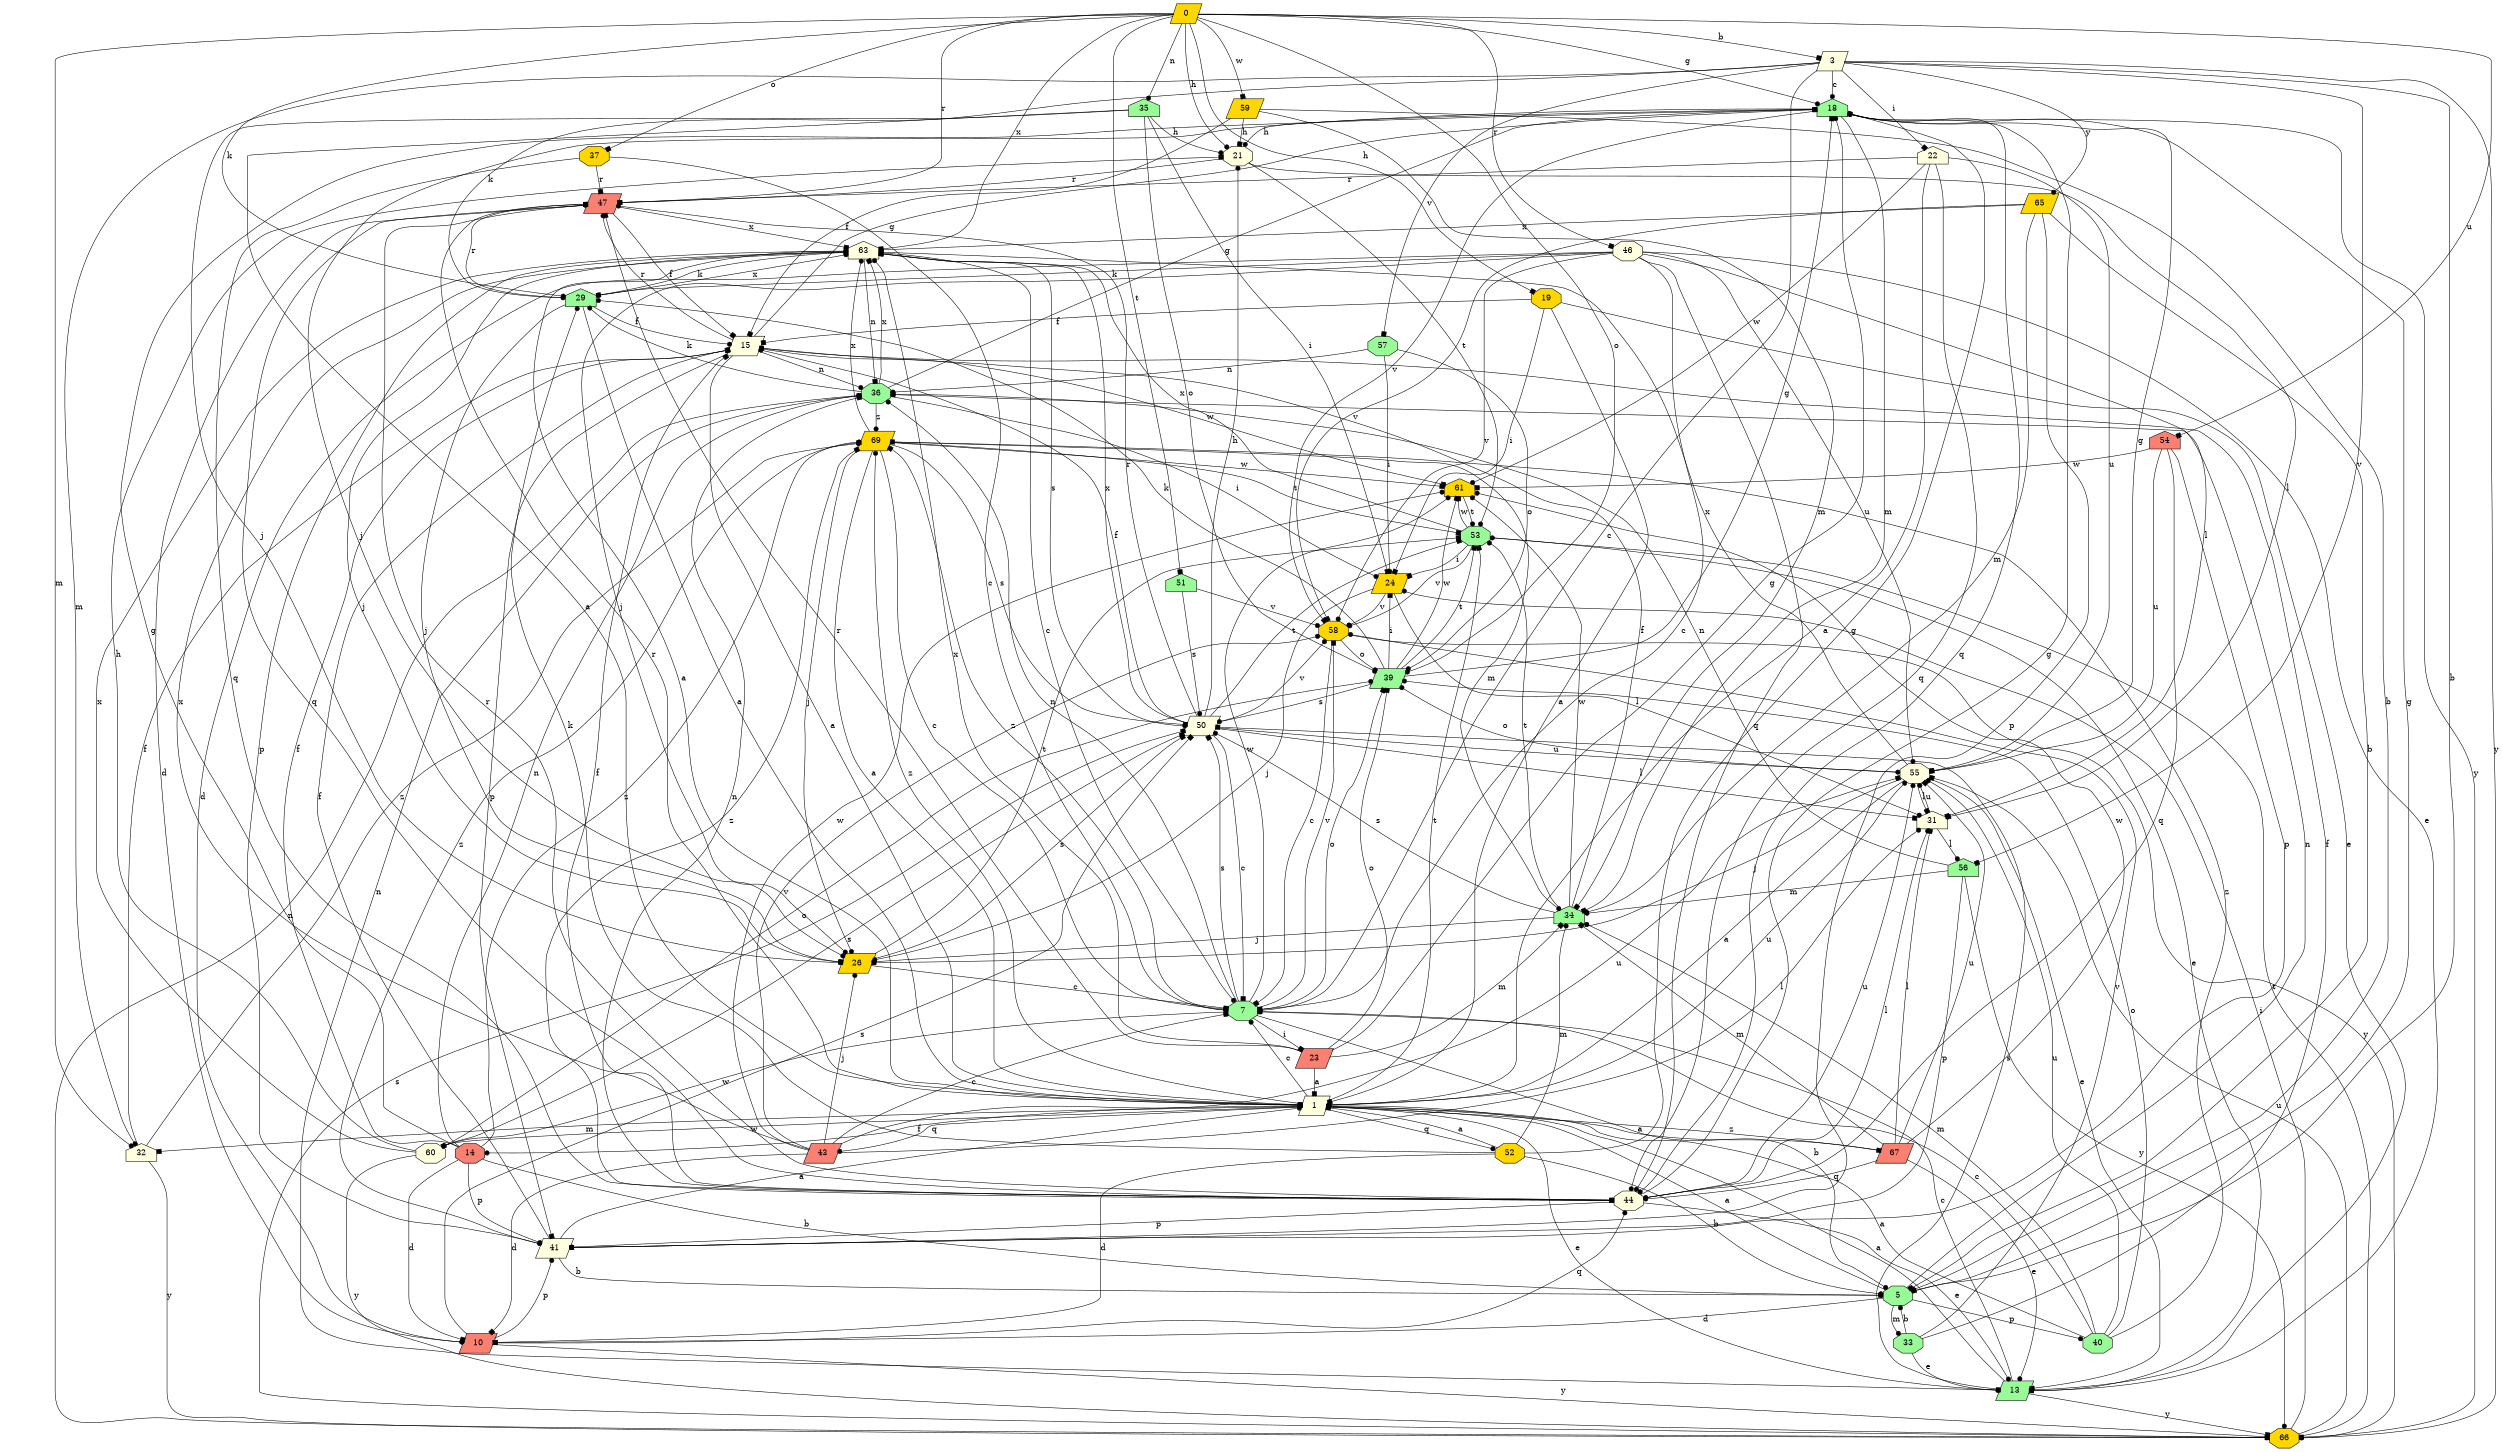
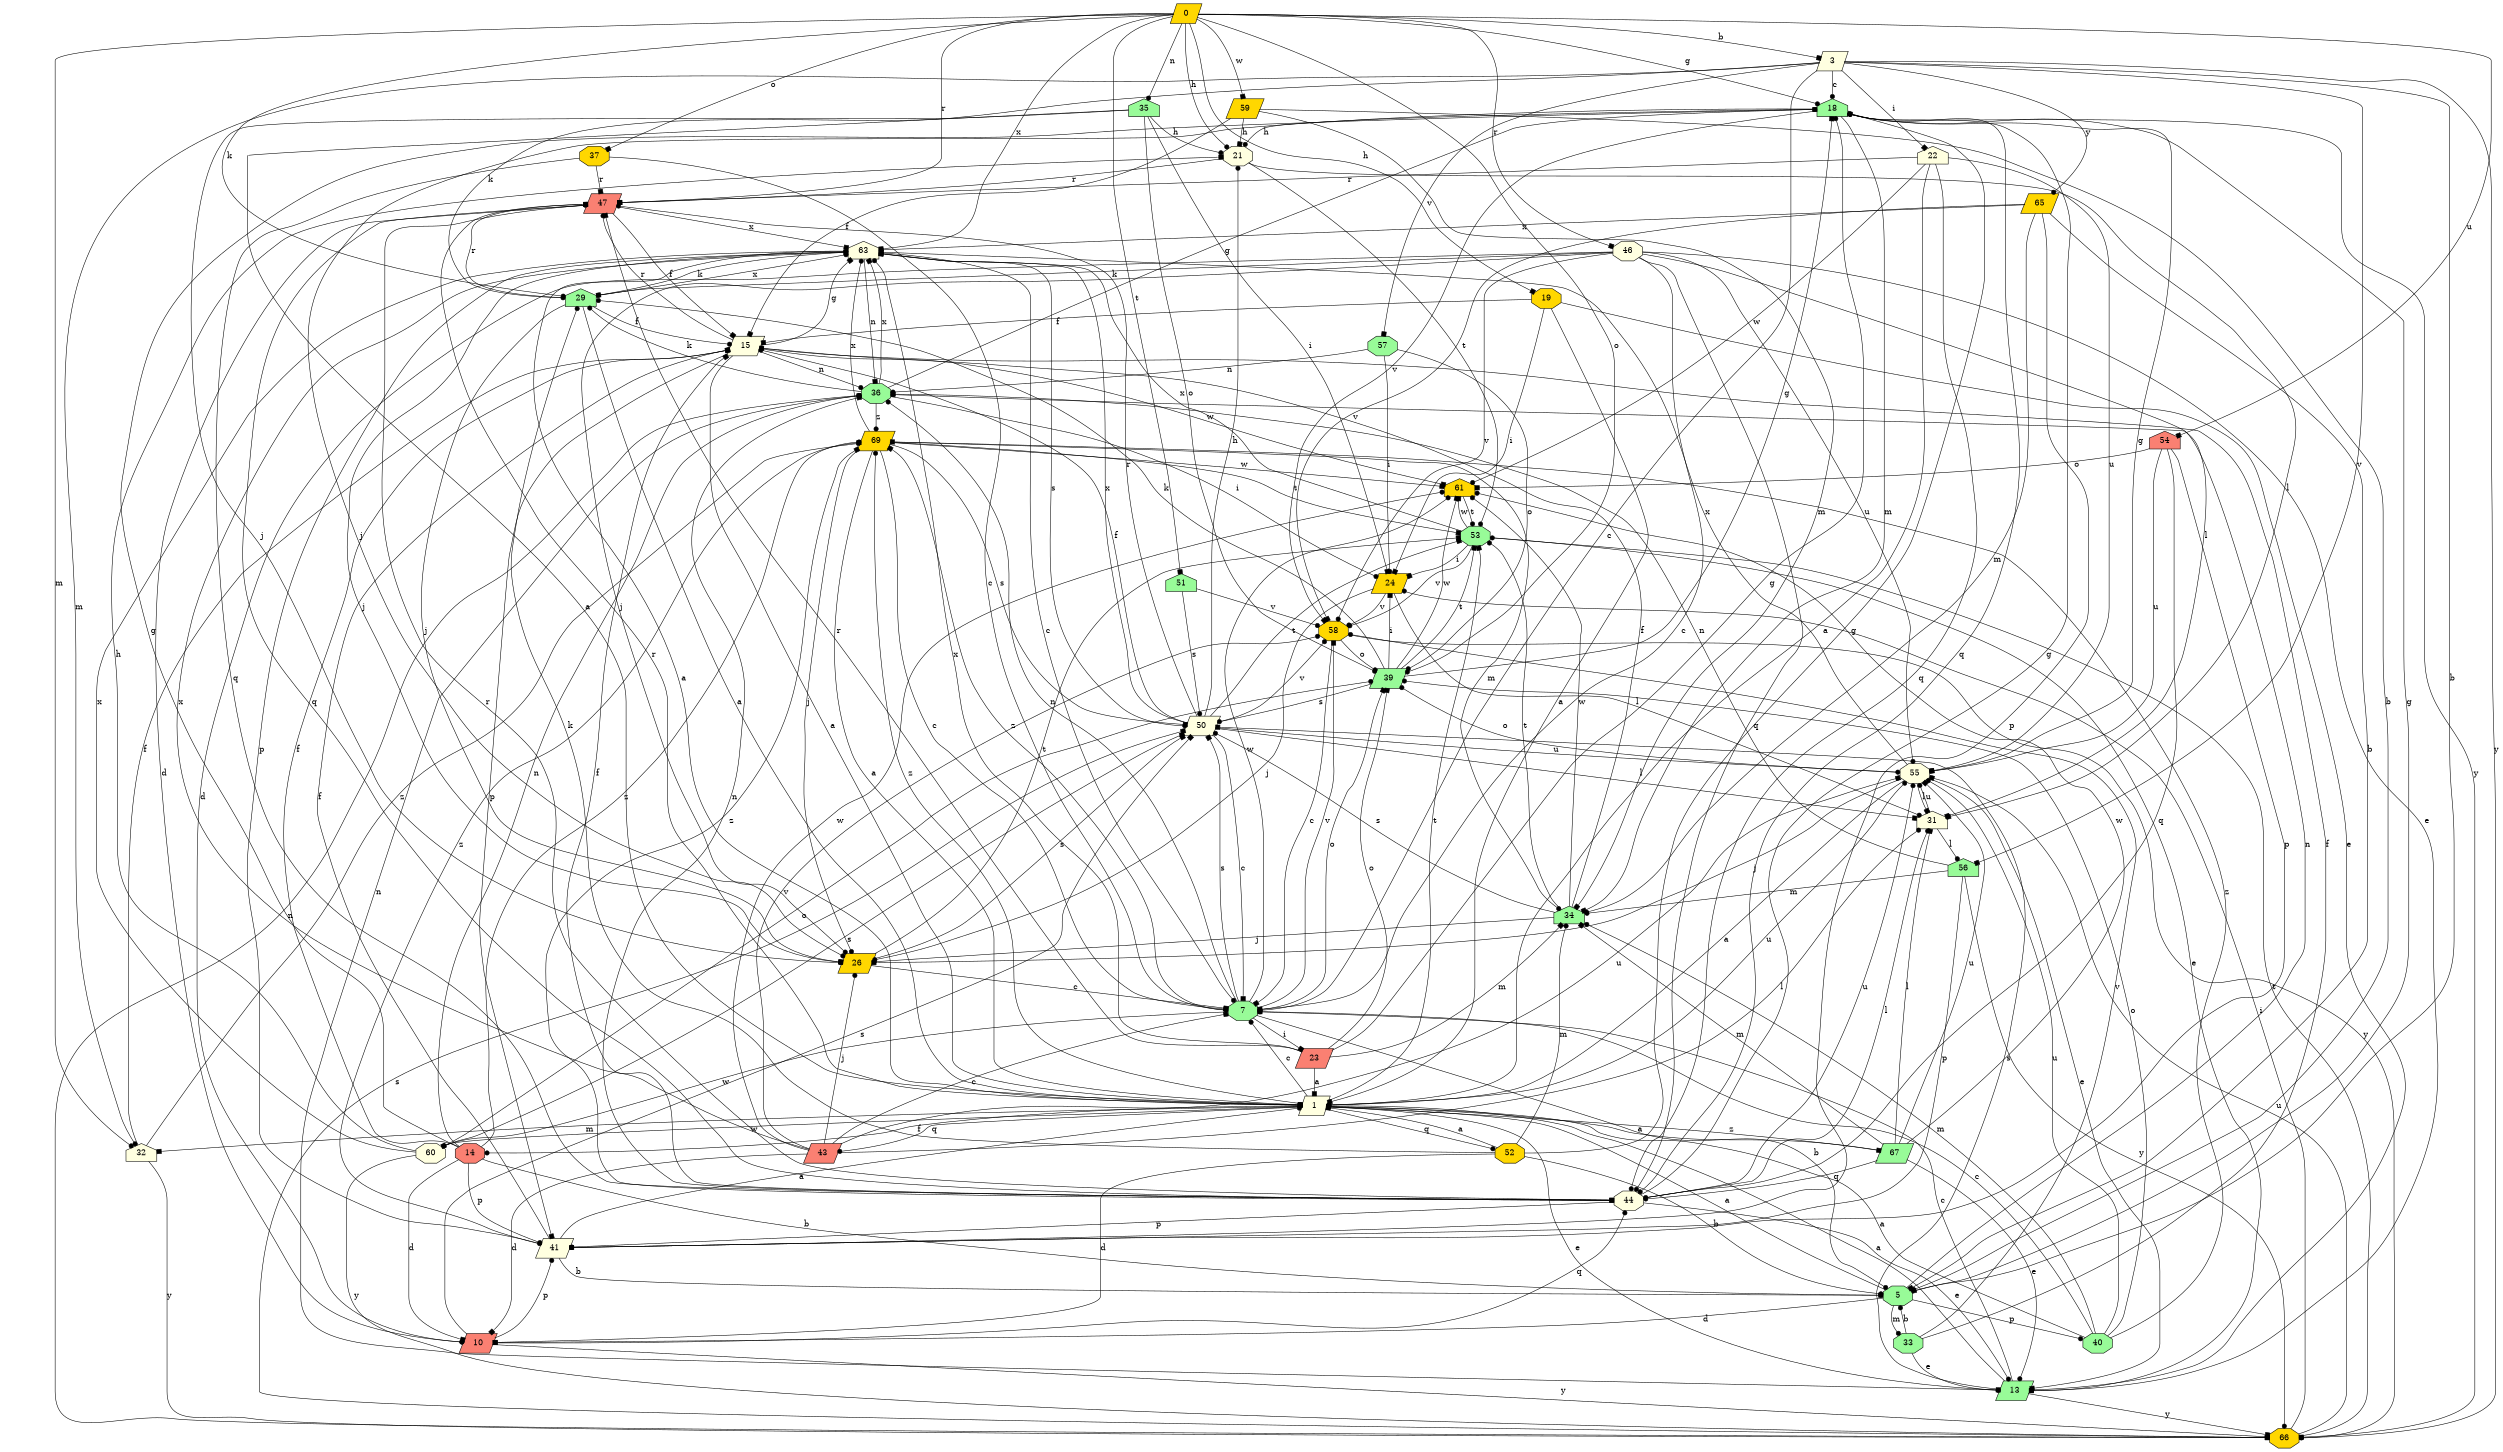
edge "15" -> "18": now "15" -> "63"
edge "54" -> "61": label "w" -> "o"
node "67": fillcolor salmon -> palegreen
